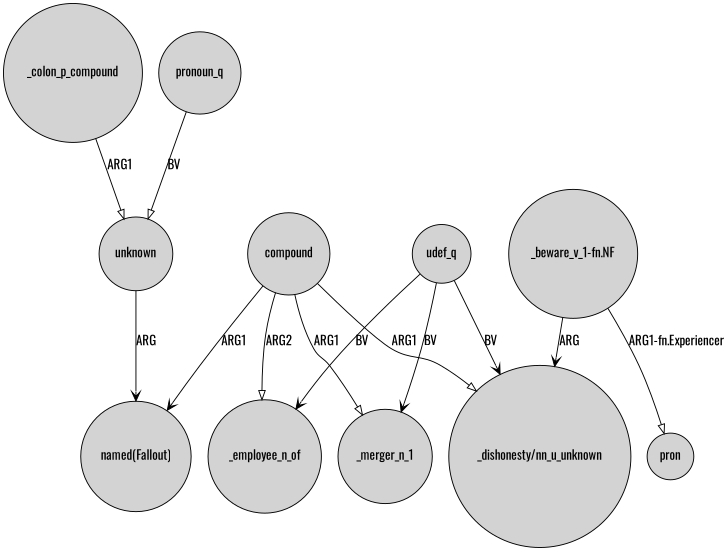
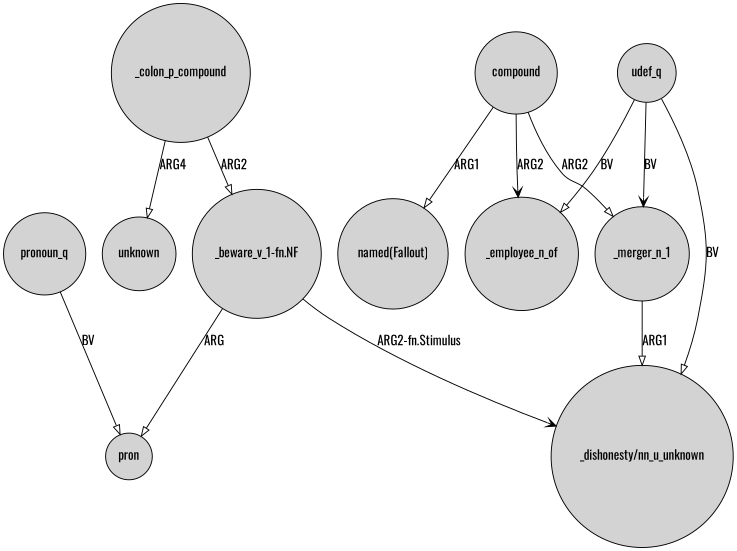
edge "pronoun_q" -> "unknown": now "pronoun_q" -> "pron"
edge "_colon_p_compound" -> "_beware_v_1-fn.NF": added, label "ARG2"
edge "_colon_p_compound" -> "unknown": label "ARG1" -> "ARG4"
edge "udef_q" -> "_dishonesty/nn_u_unknown": arrowhead vee -> onormal
edge "udef_q" -> "_employee_n_of": arrowhead vee -> onormal
edge "unknown" -> "named(Fallout)": removed, label "ARG"
edge "compound" -> "_employee_n_of": arrowhead onormal -> vee
edge "compound" -> "_merger_n_1": label "ARG1" -> "ARG2"
edge "_beware_v_1-fn.NF" -> "_dishonesty/nn_u_unknown": label "ARG" -> "ARG2-fn.Stimulus"
edge "_beware_v_1-fn.NF" -> "pron": label "ARG1-fn.Experiencer" -> "ARG"
edge "compound" -> "named(Fallout)": arrowhead vee -> onormal
edge "compound" -> "_dishonesty/nn_u_unknown": now "_merger_n_1" -> "_dishonesty/nn_u_unknown"
